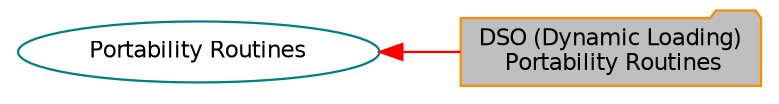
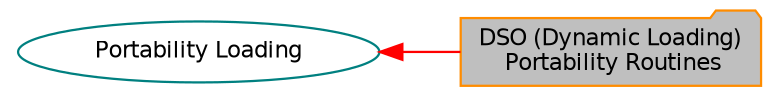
node "Portability Routines": label "Portability Routines" -> "Portability Loading"
